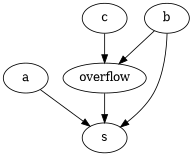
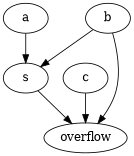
edge "overflow" -> "s": reversed
